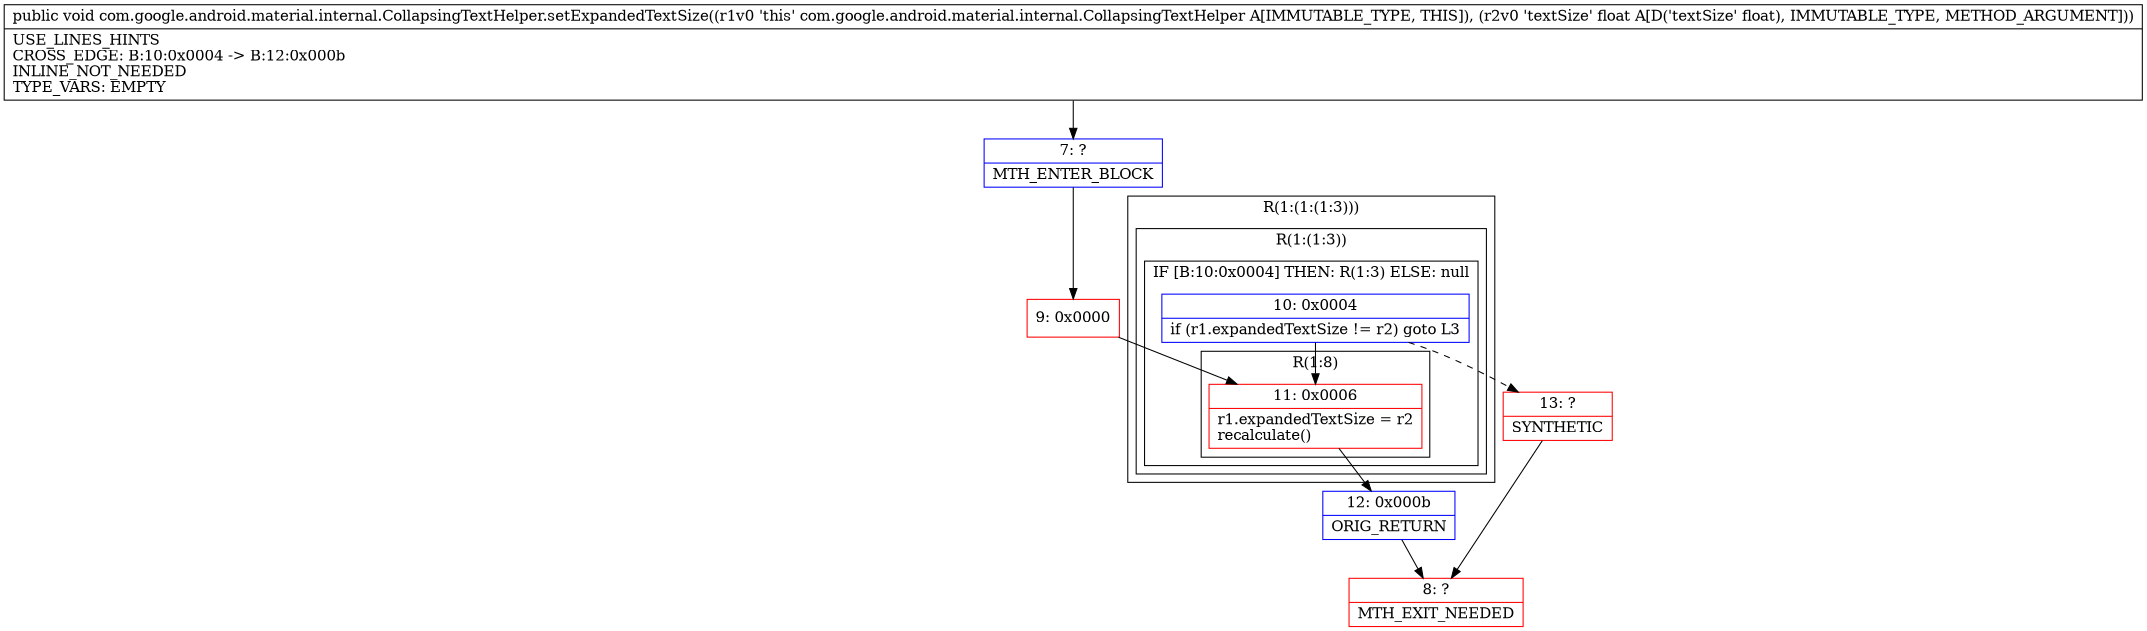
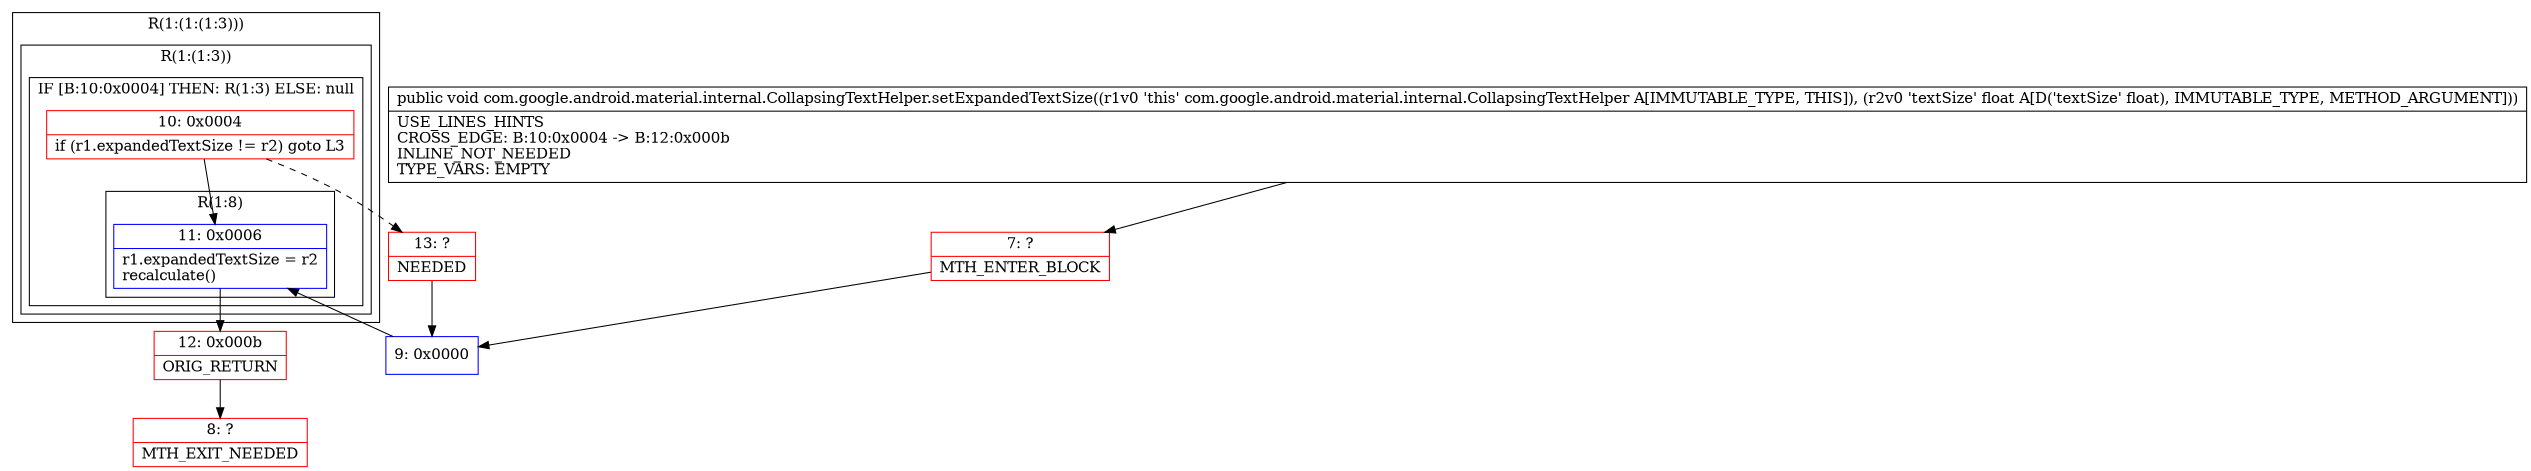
node "7: ?": color blue -> red
node "9: 0x0000": color red -> blue
node "10: 0x0004": color blue -> red
node "11: 0x0006": color red -> blue
node "13: ?": text "SYNTHETIC" -> "NEEDED"
edge "13: ?" -> "8: ?": now "13: ?" -> "9: 0x0000"
node "12: 0x000b": color blue -> red
